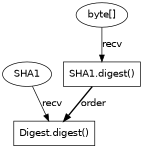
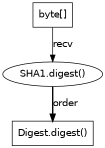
node "byte[]": shape ellipse -> box
node "SHA1": removed
node "SHA1.digest()": shape box -> ellipse
